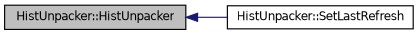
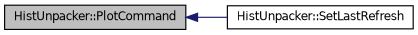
node "HistUnpacker::HistUnpacker": label "HistUnpacker::HistUnpacker" -> "HistUnpacker::PlotCommand"
